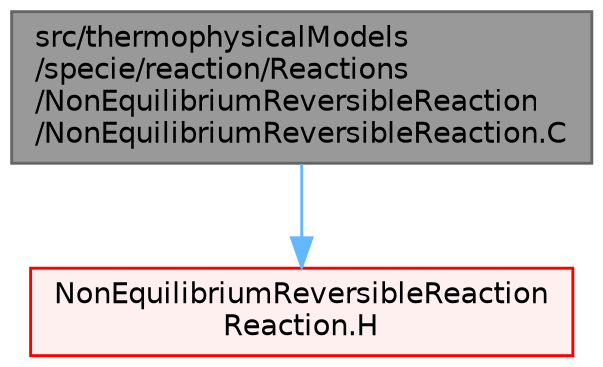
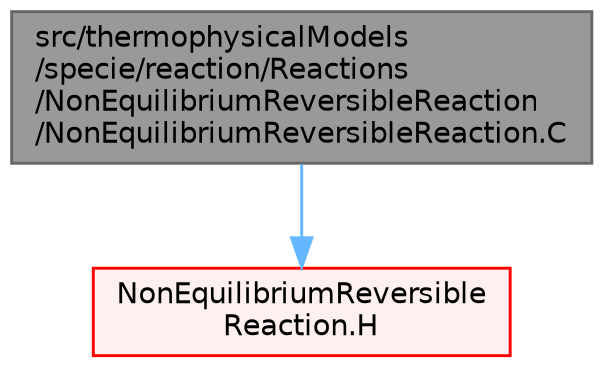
node "NonEquilibriumReversibleReaction Reaction.H": label "NonEquilibriumReversibleReaction Reaction.H" -> "NonEquilibriumReversible Reaction.H"
